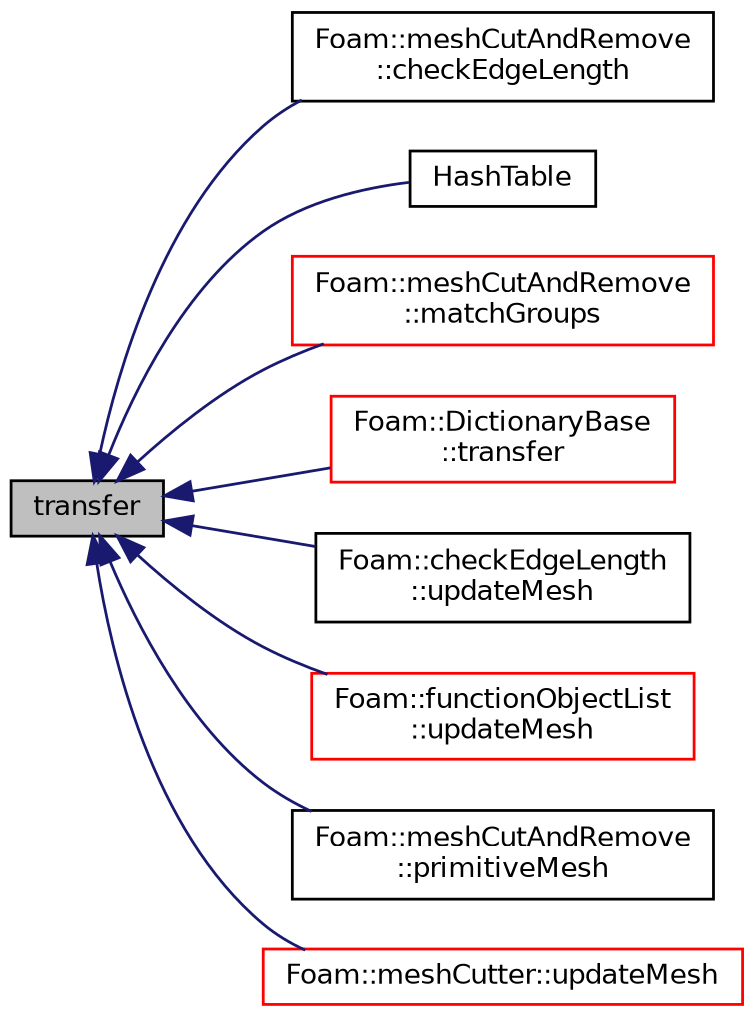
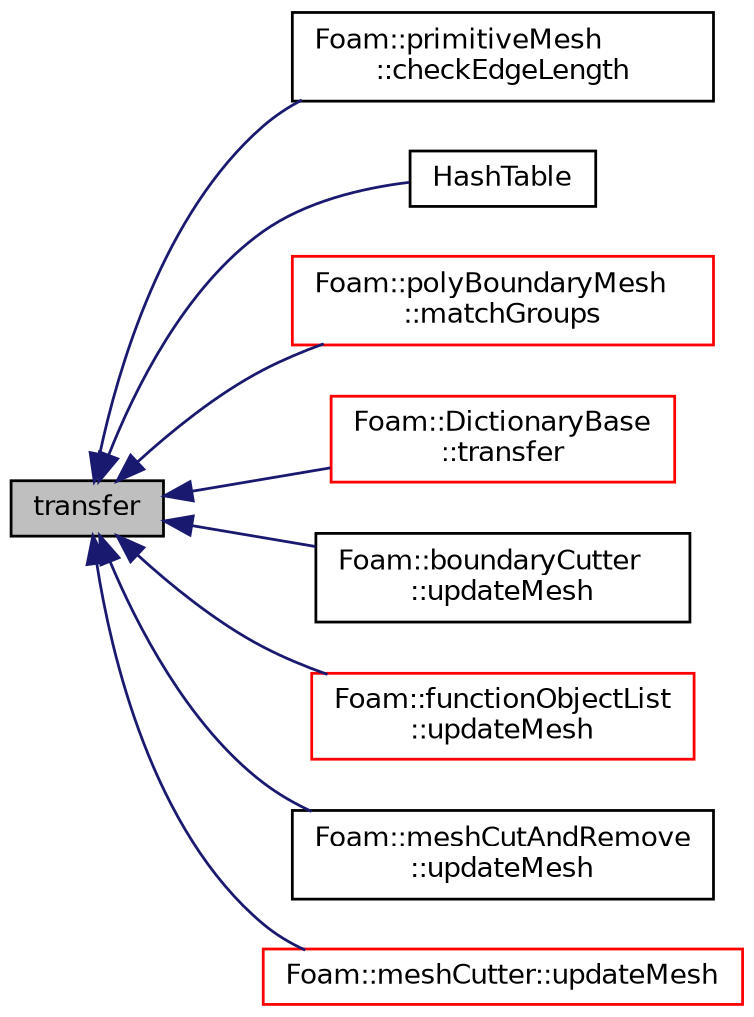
node "Foam::meshCutAndRemove ::checkEdgeLength": label "Foam::meshCutAndRemove ::checkEdgeLength" -> "Foam::primitiveMesh ::checkEdgeLength"
node "Foam::meshCutAndRemove ::matchGroups": label "Foam::meshCutAndRemove ::matchGroups" -> "Foam::polyBoundaryMesh ::matchGroups"
node "Foam::checkEdgeLength ::updateMesh": label "Foam::checkEdgeLength ::updateMesh" -> "Foam::boundaryCutter ::updateMesh"
node "Foam::meshCutAndRemove ::primitiveMesh": label "Foam::meshCutAndRemove ::primitiveMesh" -> "Foam::meshCutAndRemove ::updateMesh"
